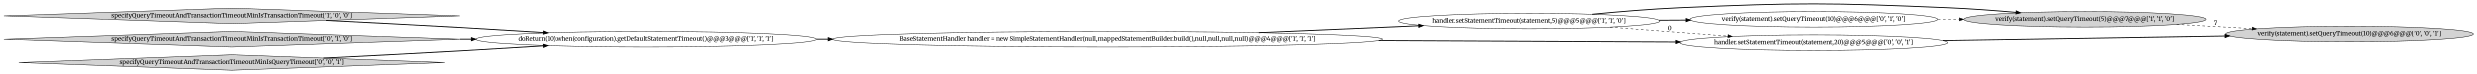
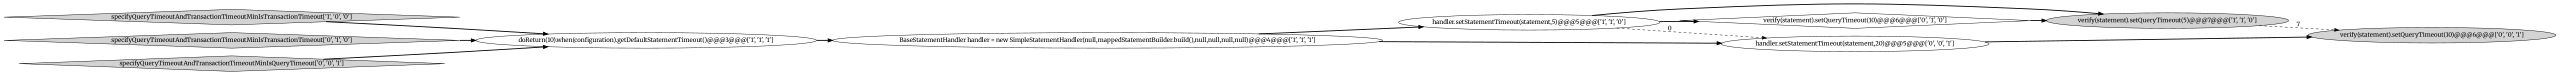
node "verify(statement).setQueryTimeout(10)@@@6@@@['0', '1', '0']": shape ellipse -> diamond
edge "verify(statement).setQueryTimeout(10)@@@6@@@['0', '1', '0']" -> "verify(statement).setQueryTimeout(5)@@@7@@@['1', '1', '0']": style dashed -> bold
